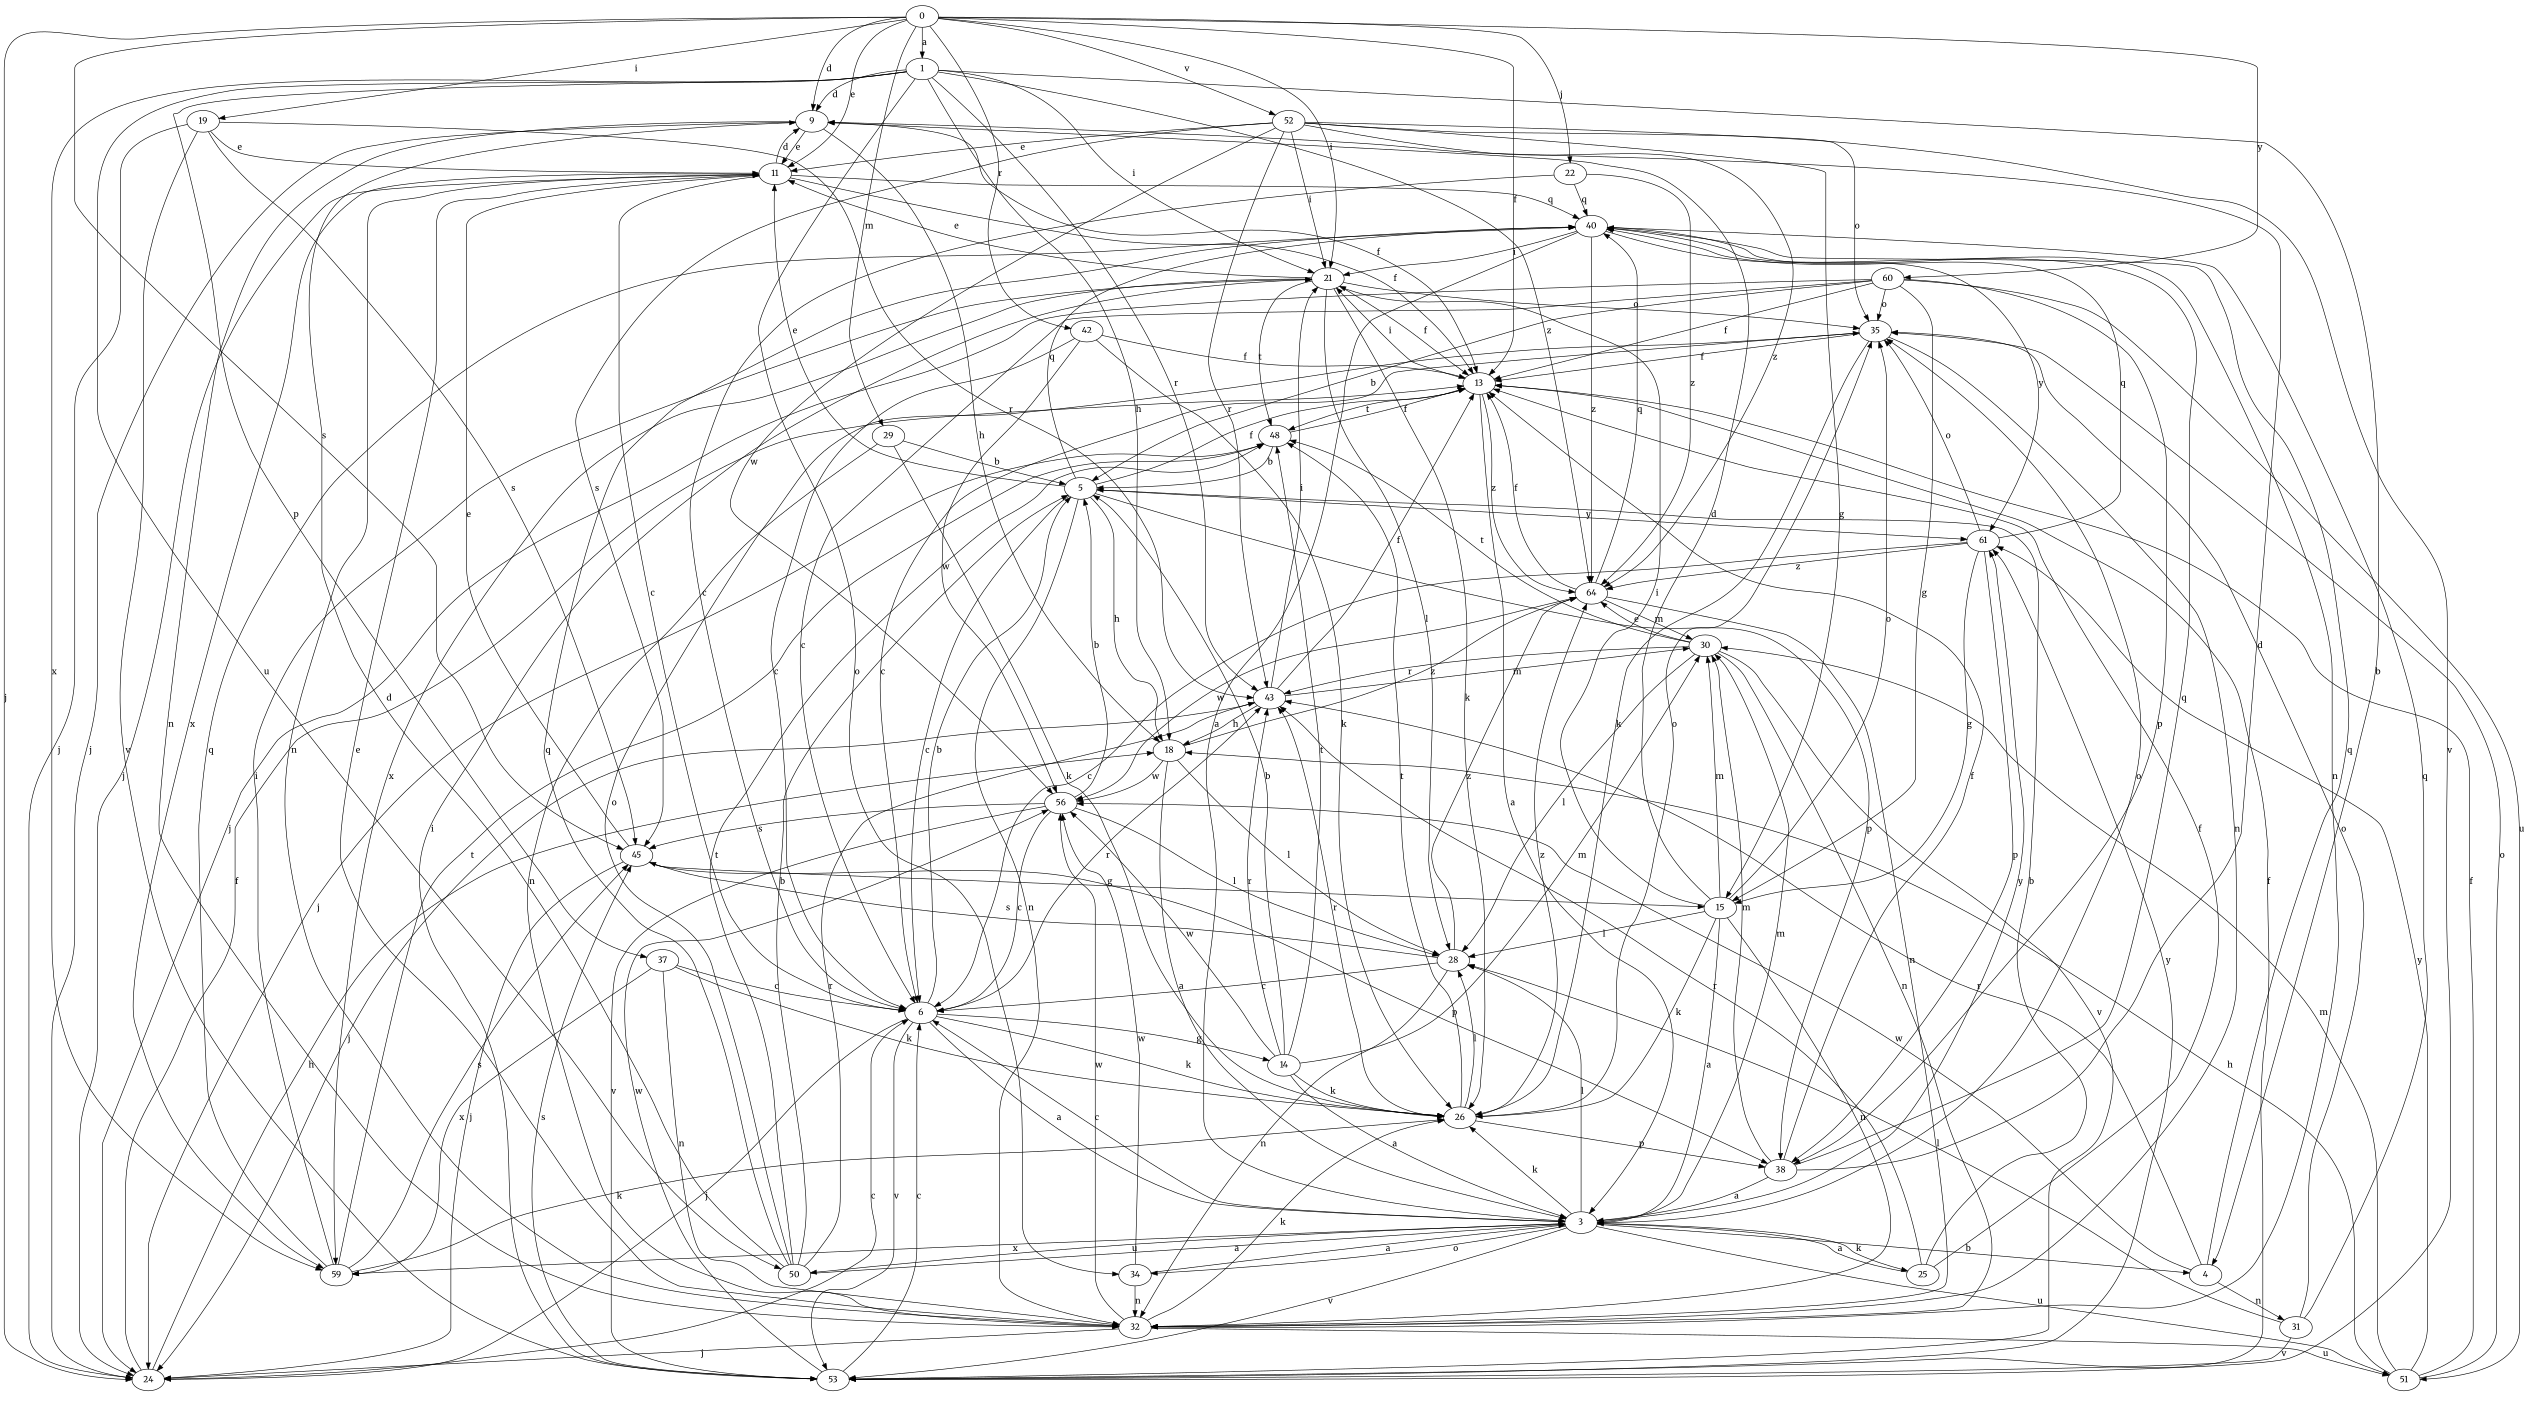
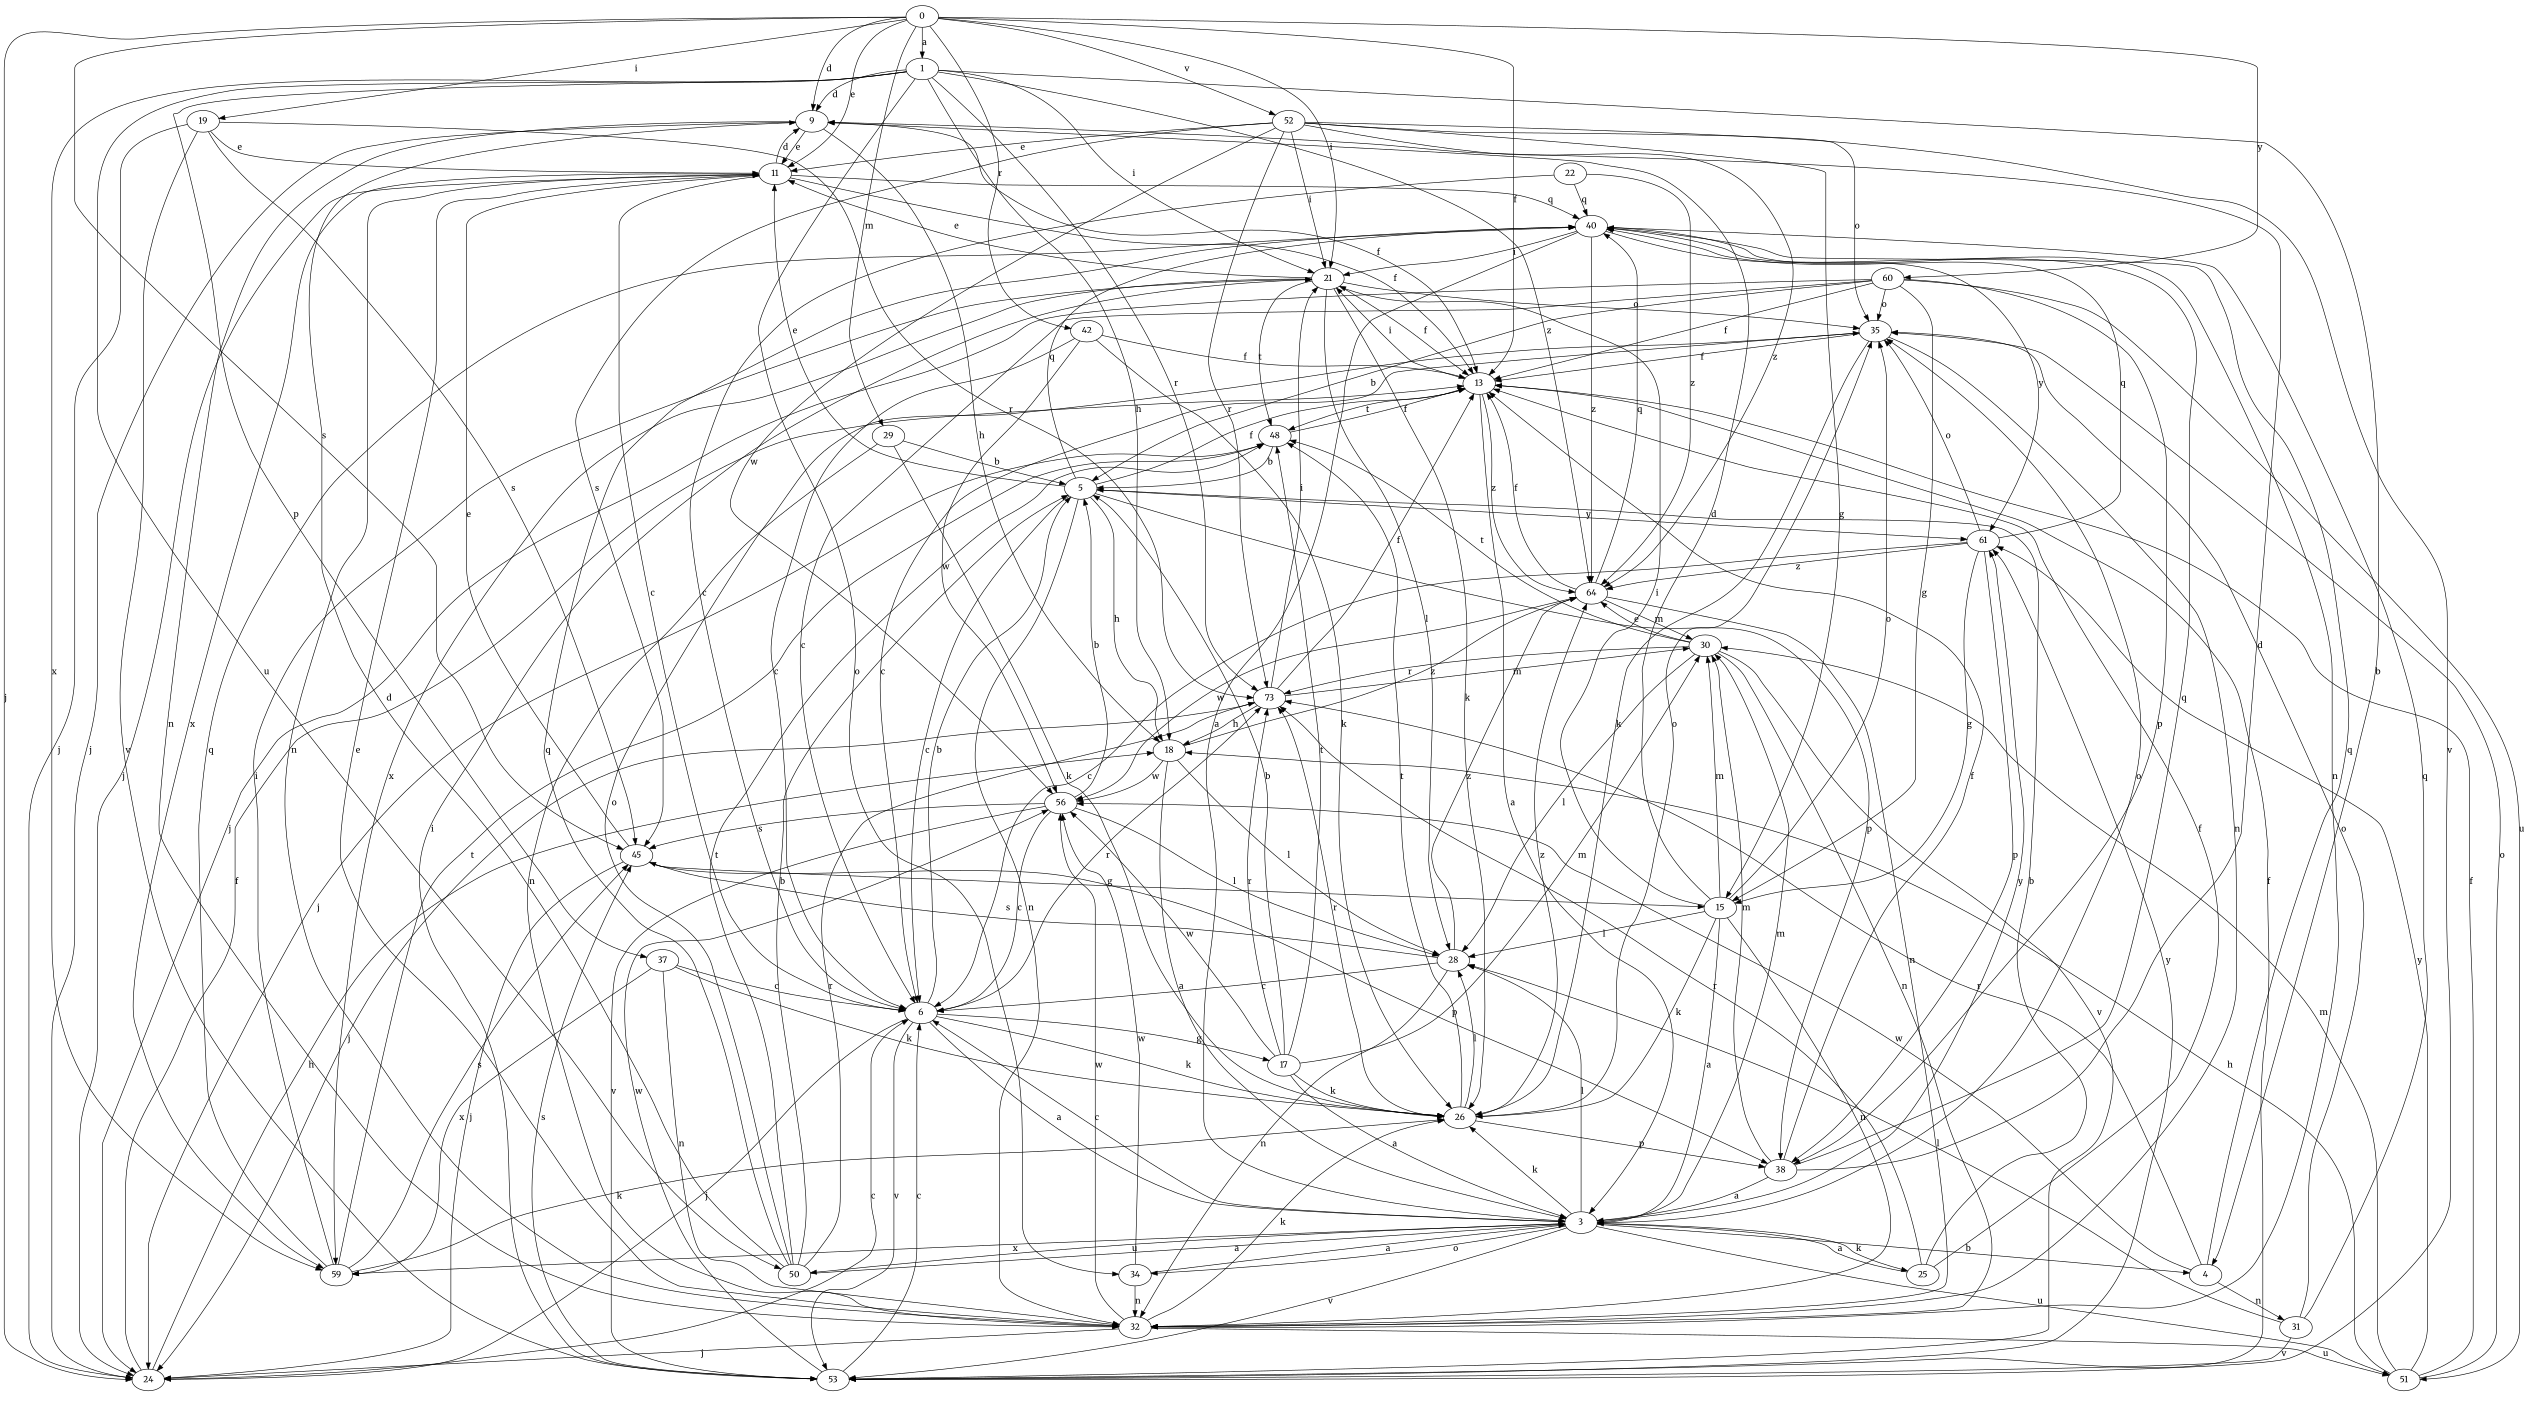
edge "0" -> "22": removed, label "j"
node "43": label "43" -> "73"
node "14": label "14" -> "17"
